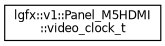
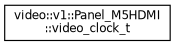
node "lgfx::v1::Panel_M5HDMI ::video_clock_t": label "lgfx::v1::Panel_M5HDMI ::video_clock_t" -> "video::v1::Panel_M5HDMI ::video_clock_t"
